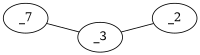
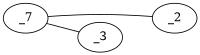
edge "_2" -- "_3": now "_2" -- "_7"
